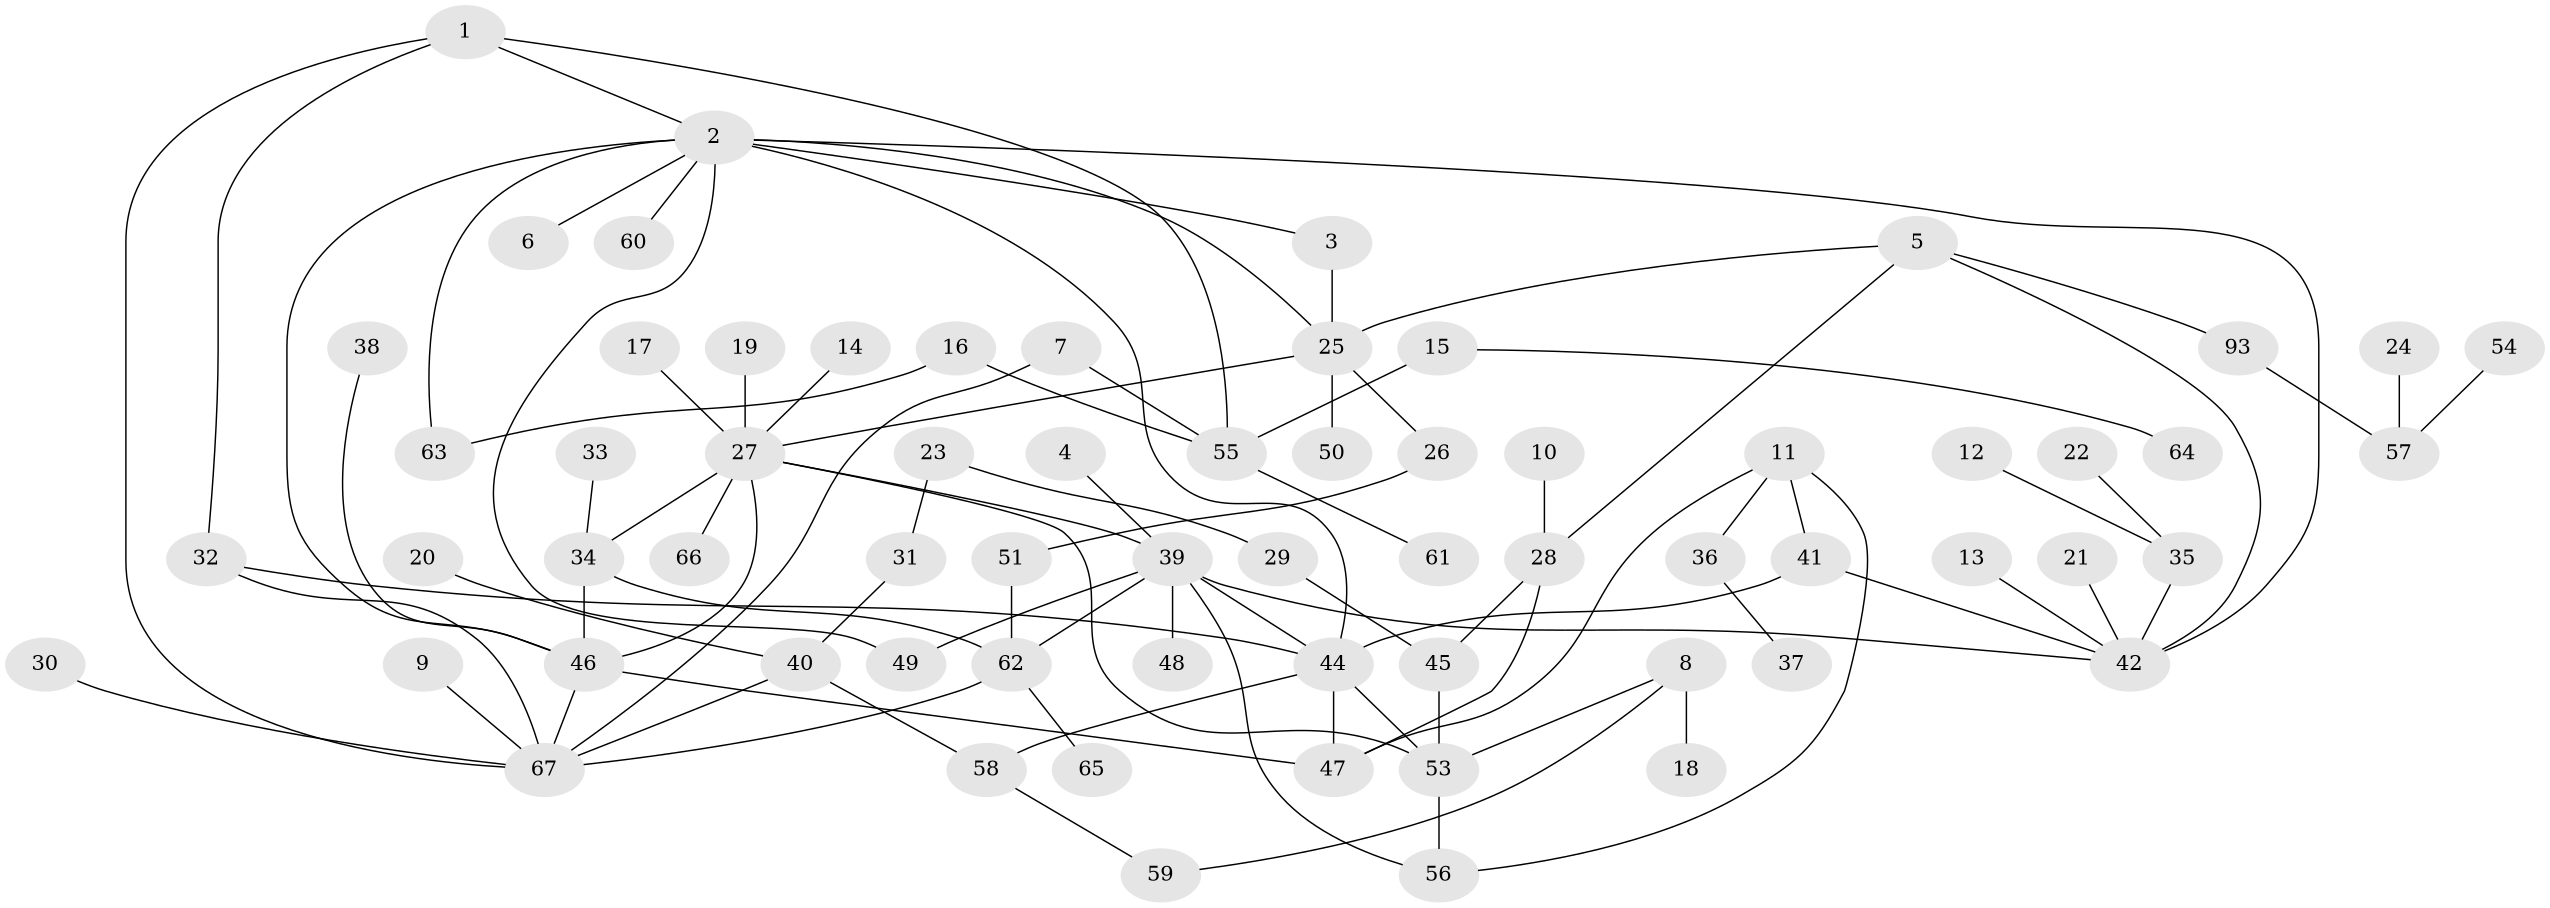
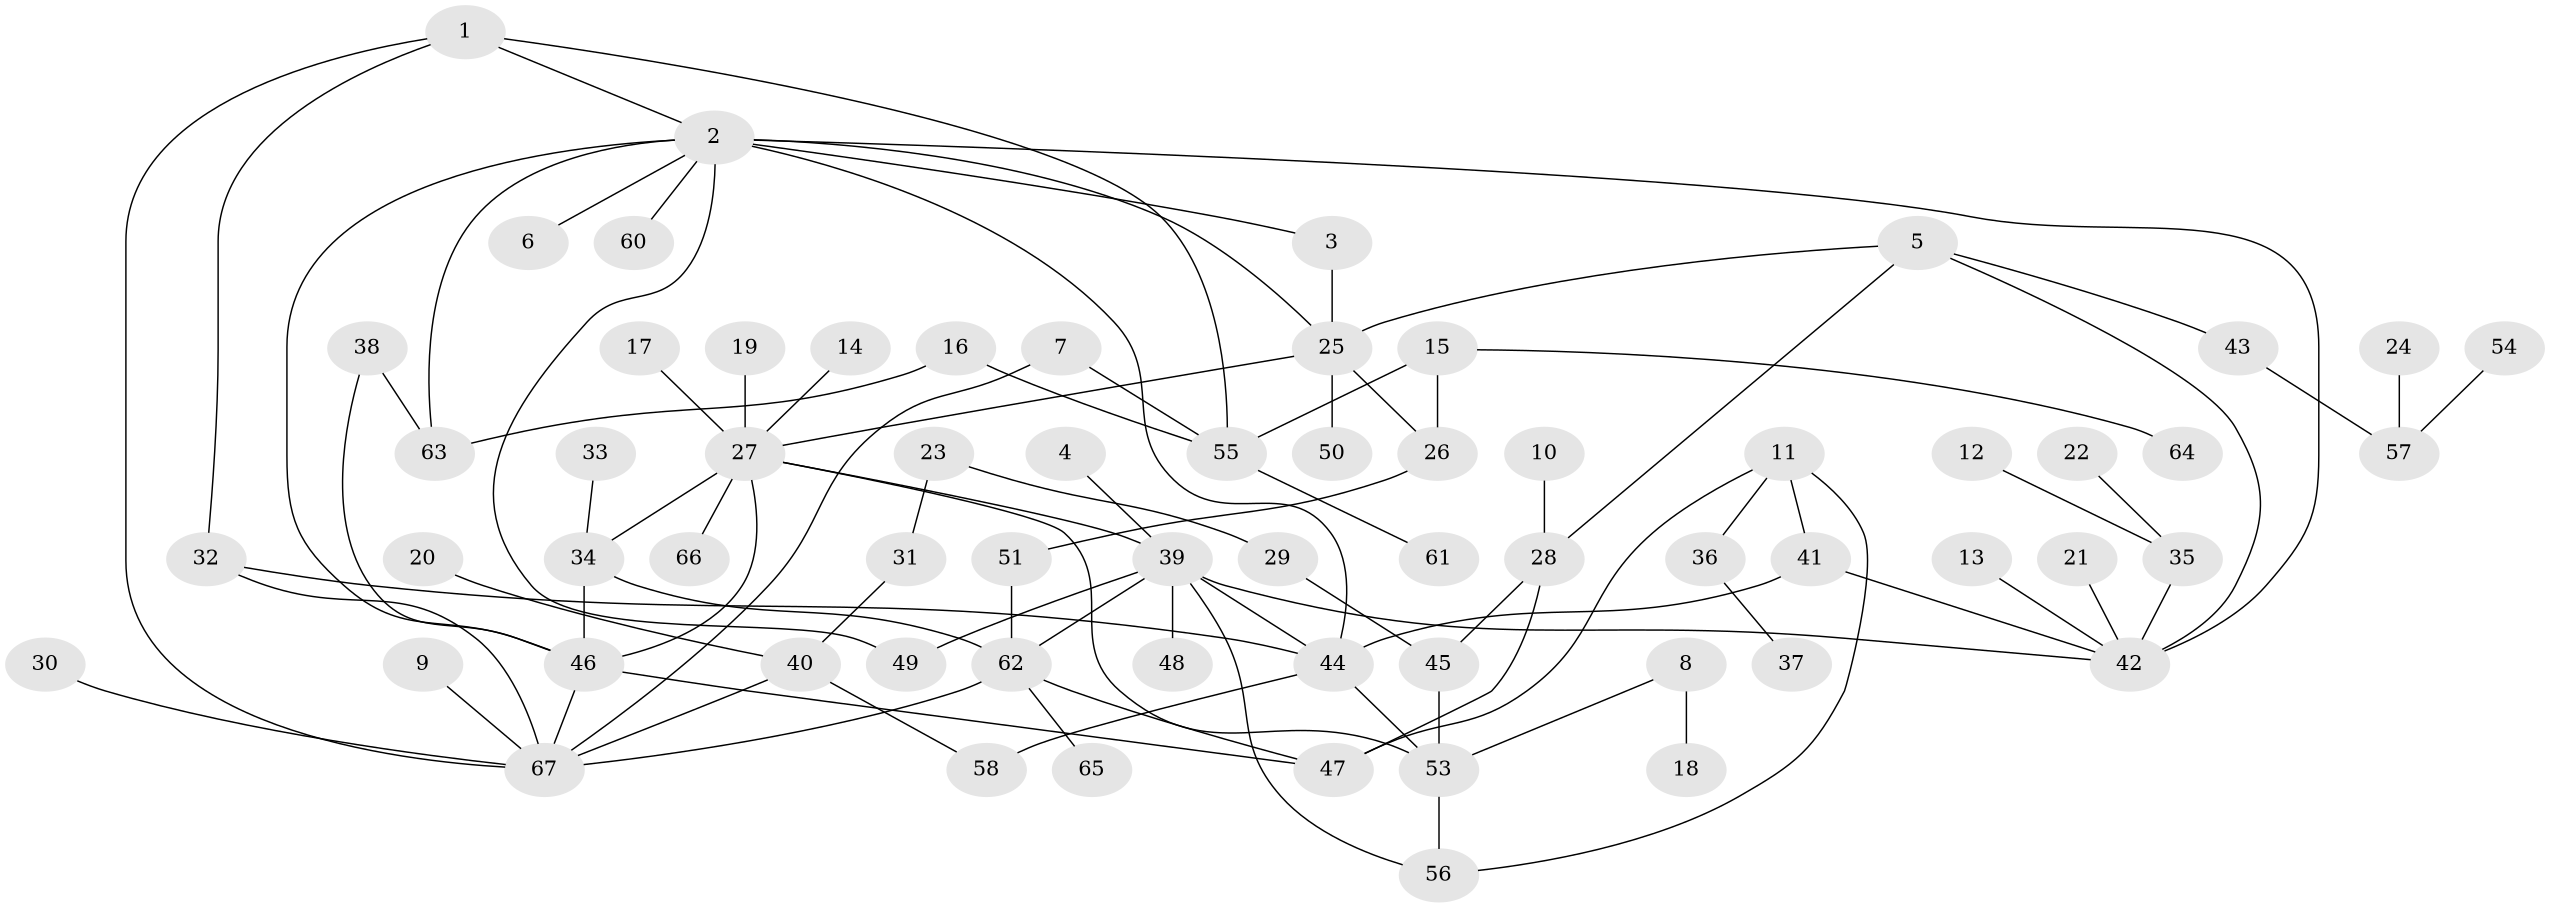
node "93": label "93" -> "43"
edge "38" -- "63": added
edge "15" -- "26": added
edge "44" -- "47": now "62" -- "47"
node "59": removed
